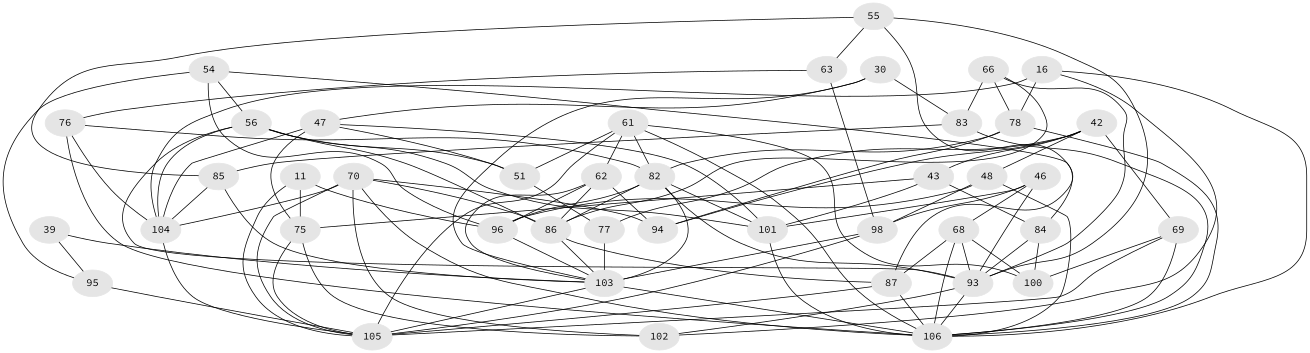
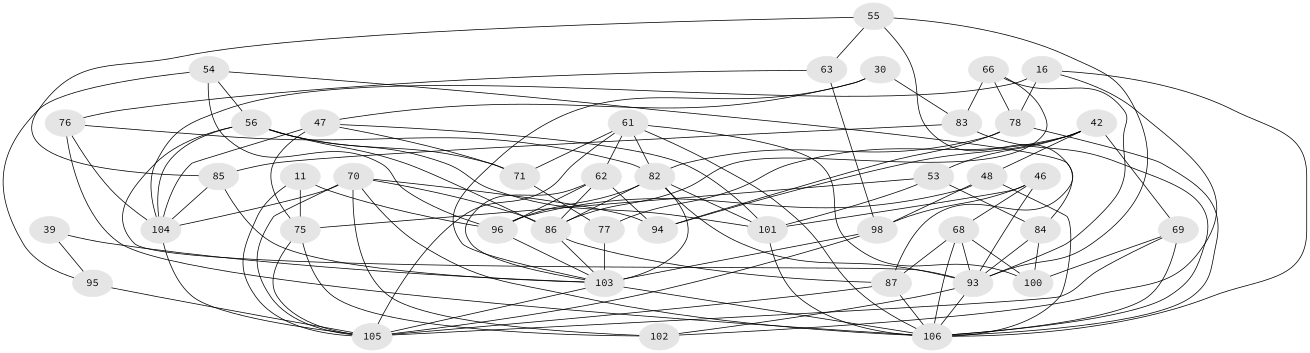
node "51": label "51" -> "71"
node "43": label "43" -> "53"
